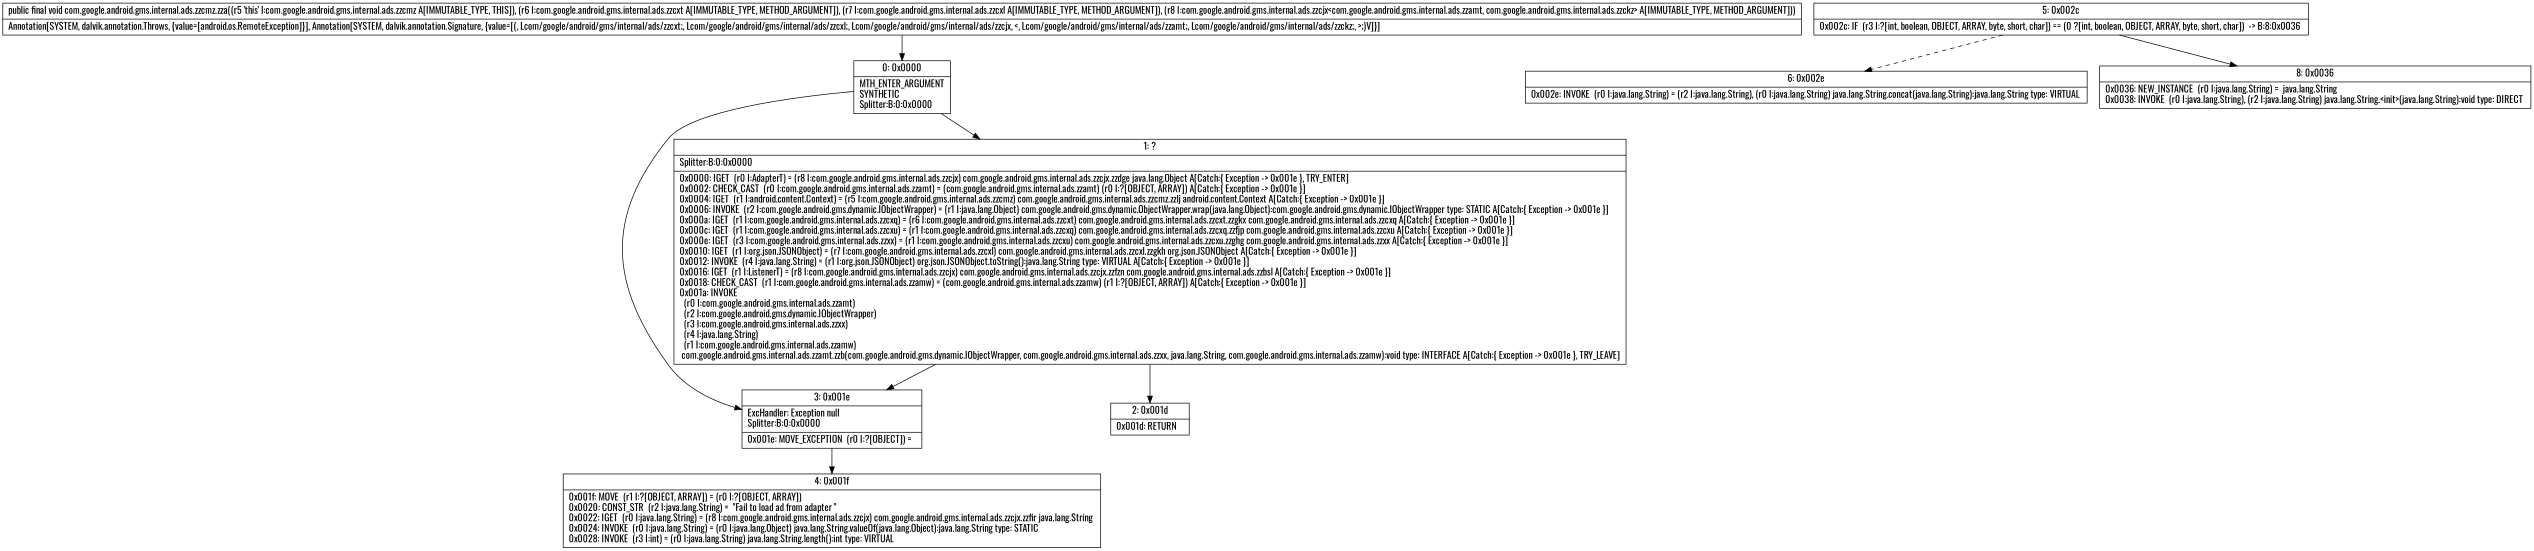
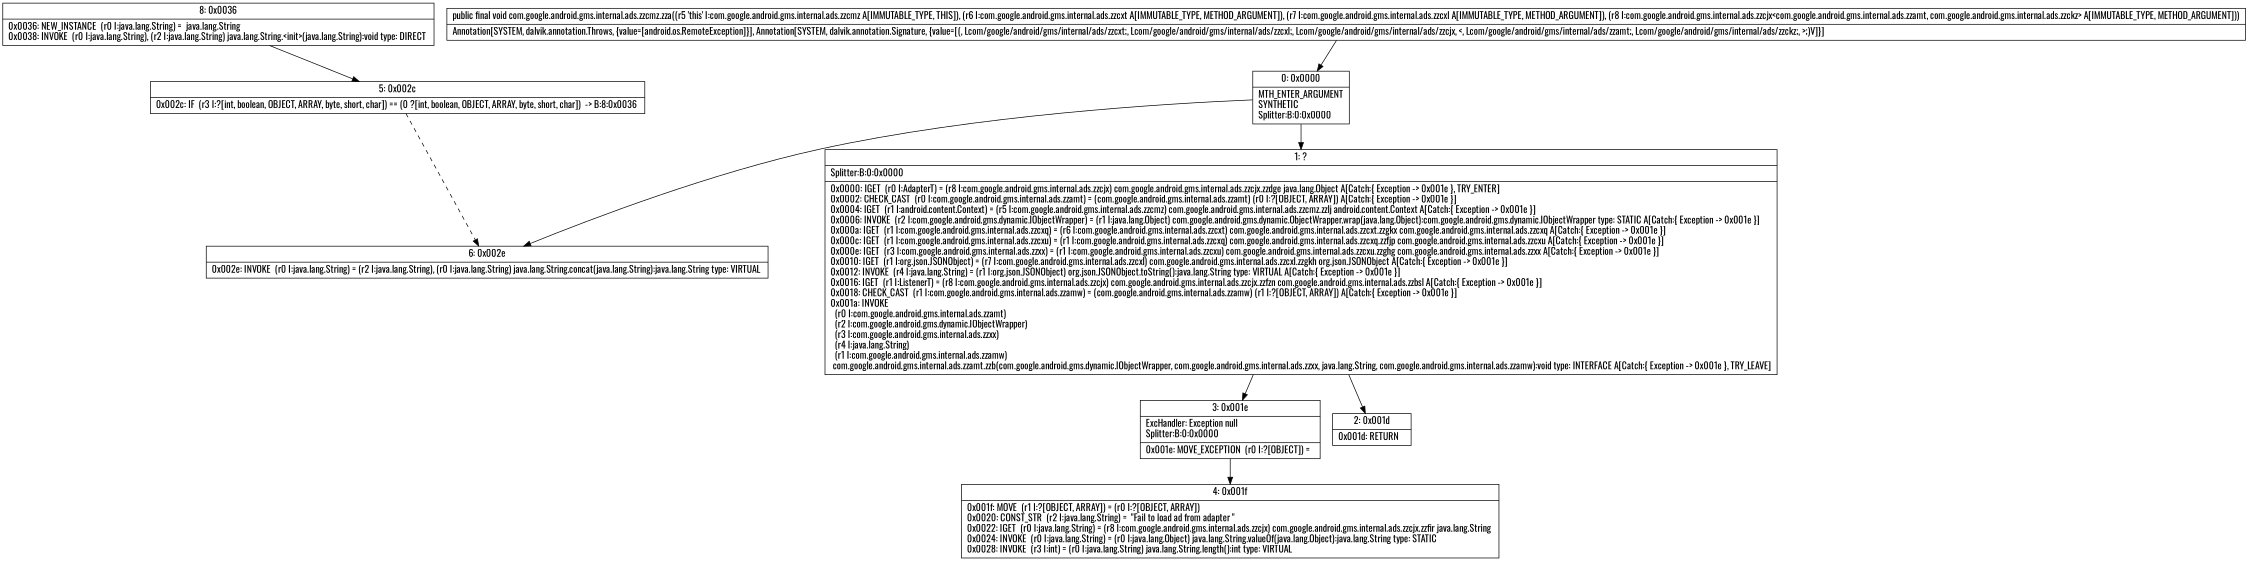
edge "5: 0x002c" -> "8: 0x0036": reversed
edge "0: 0x0000" -> "3: 0x001e": now "0: 0x0000" -> "6: 0x002e"
